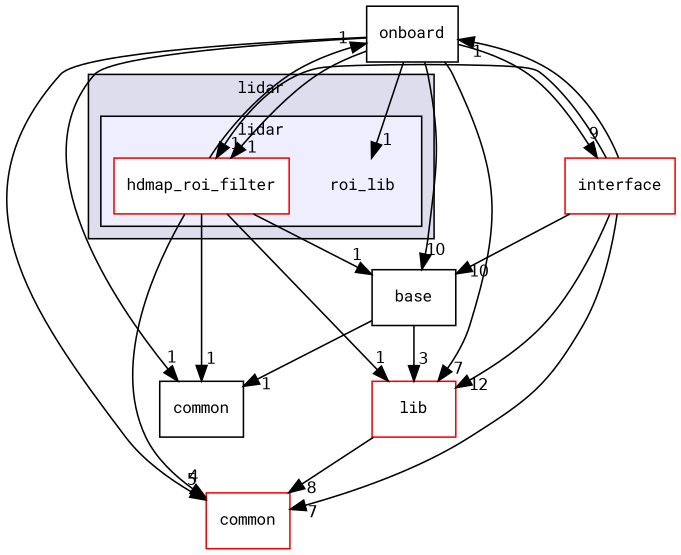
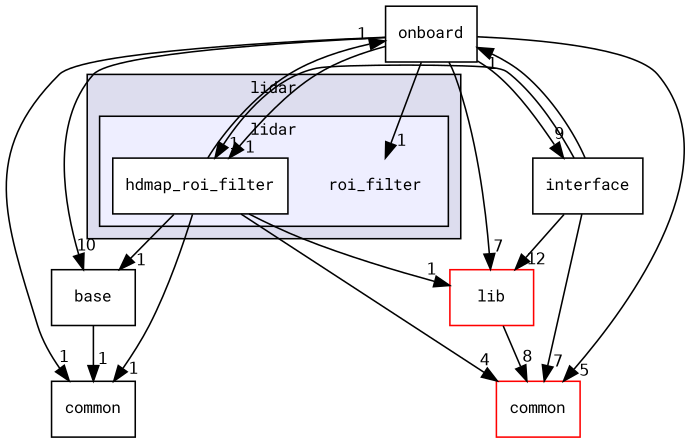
node "hdmap_roi_filter": color red -> black
node "roi_lib": label "roi_lib" -> "roi_filter"
node "interface": color red -> black
edge "interface" -> "base": removed
edge "base" -> "lib": removed
